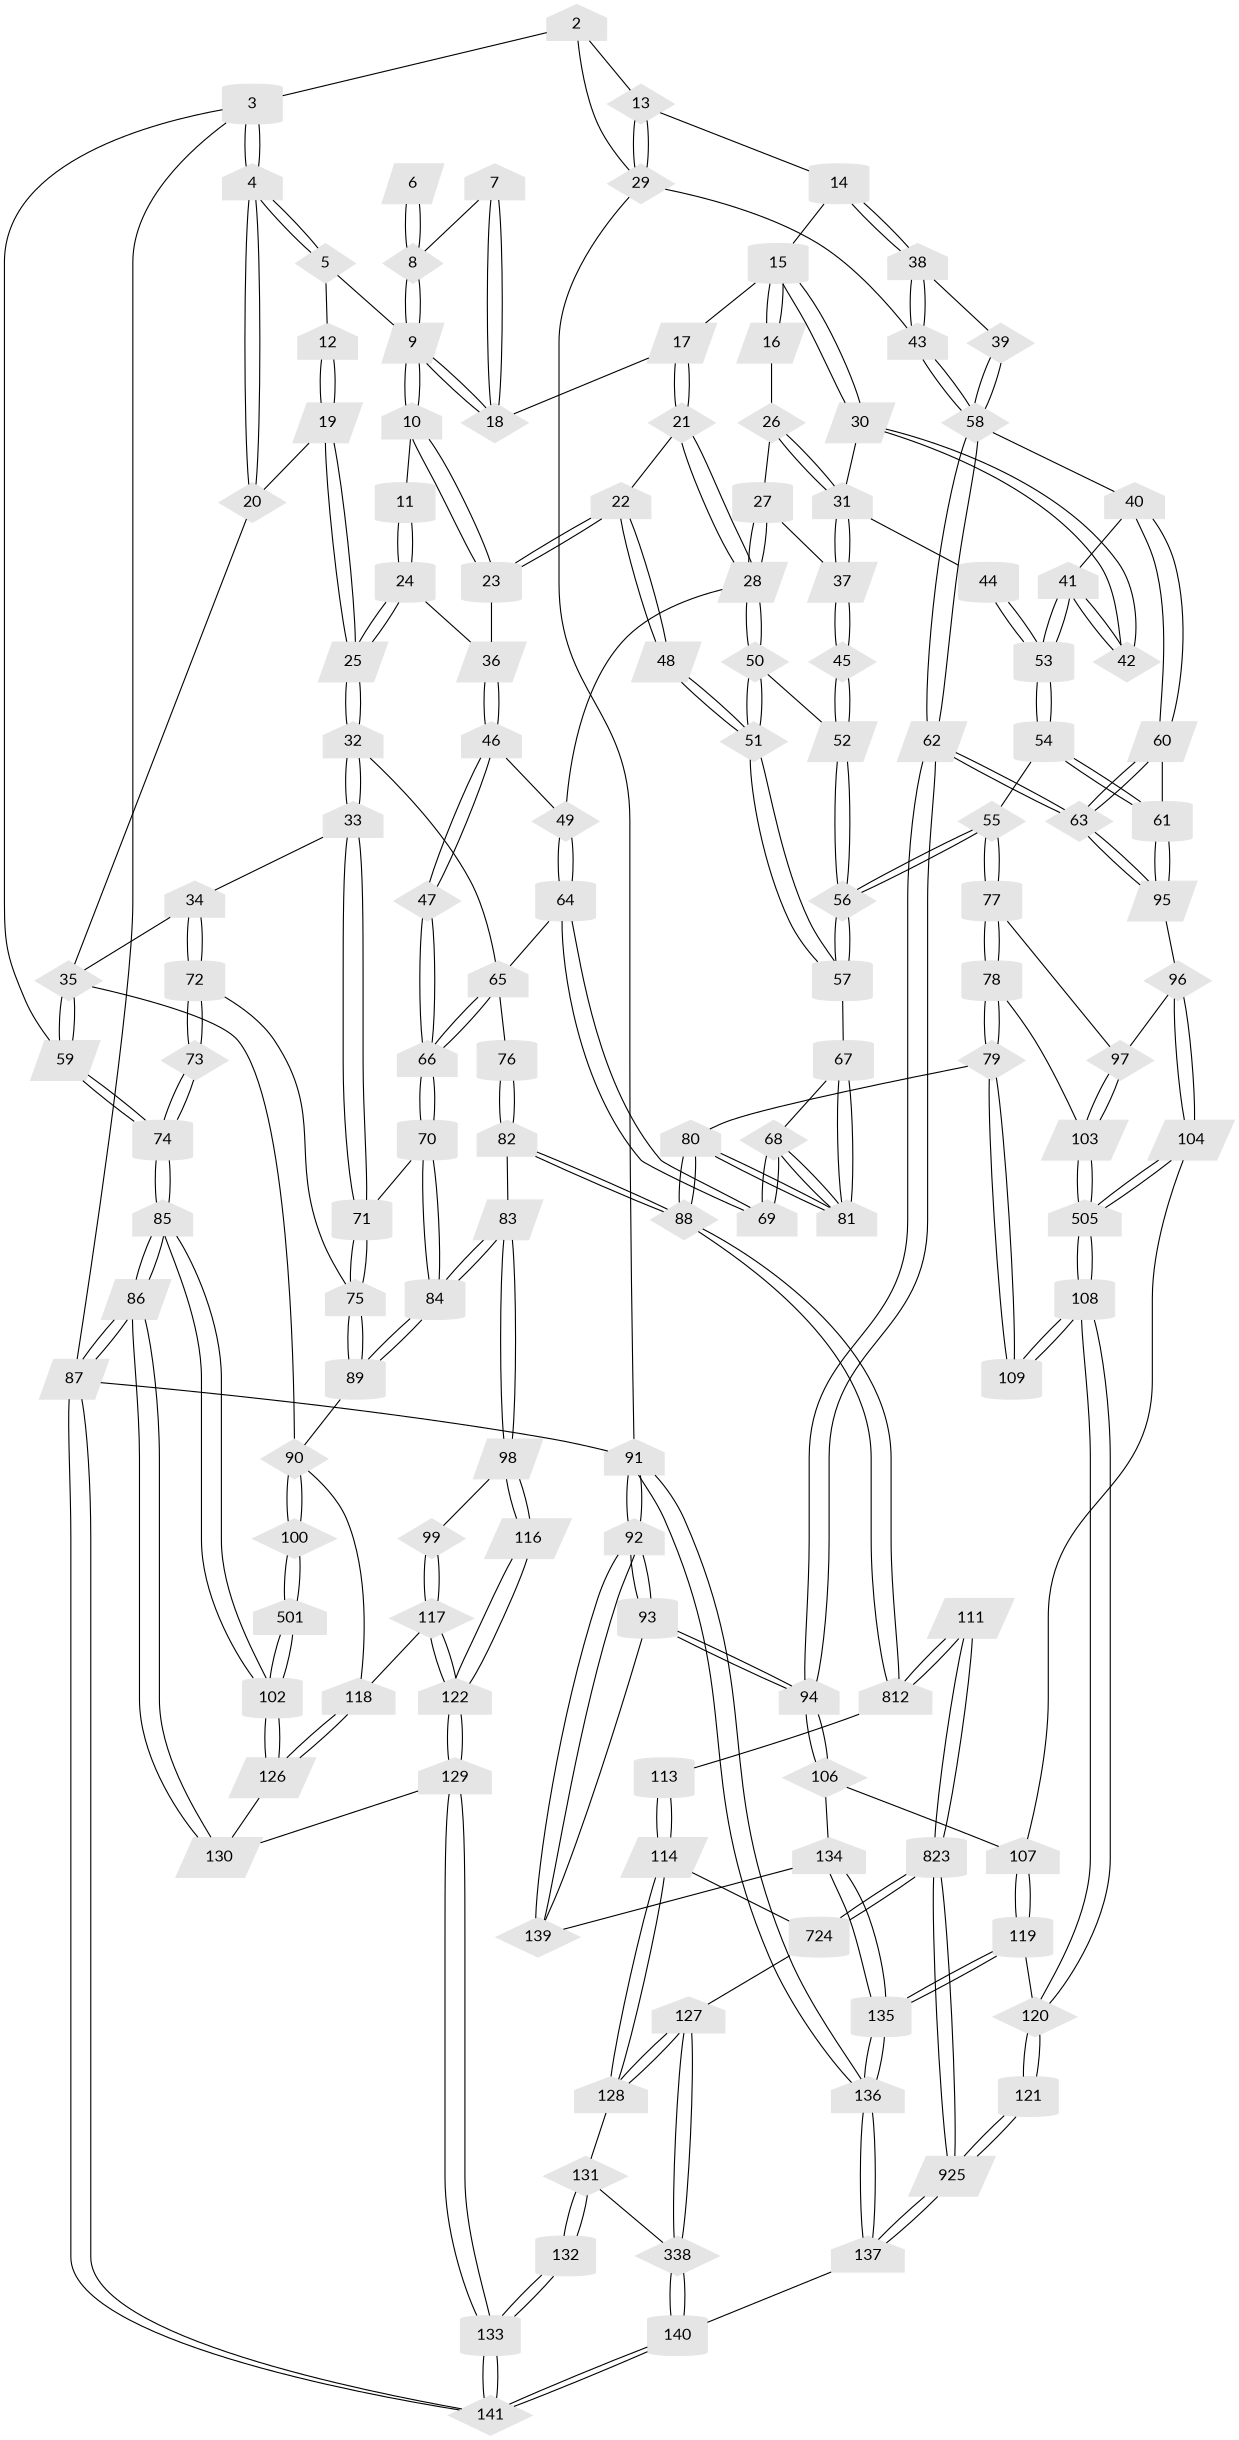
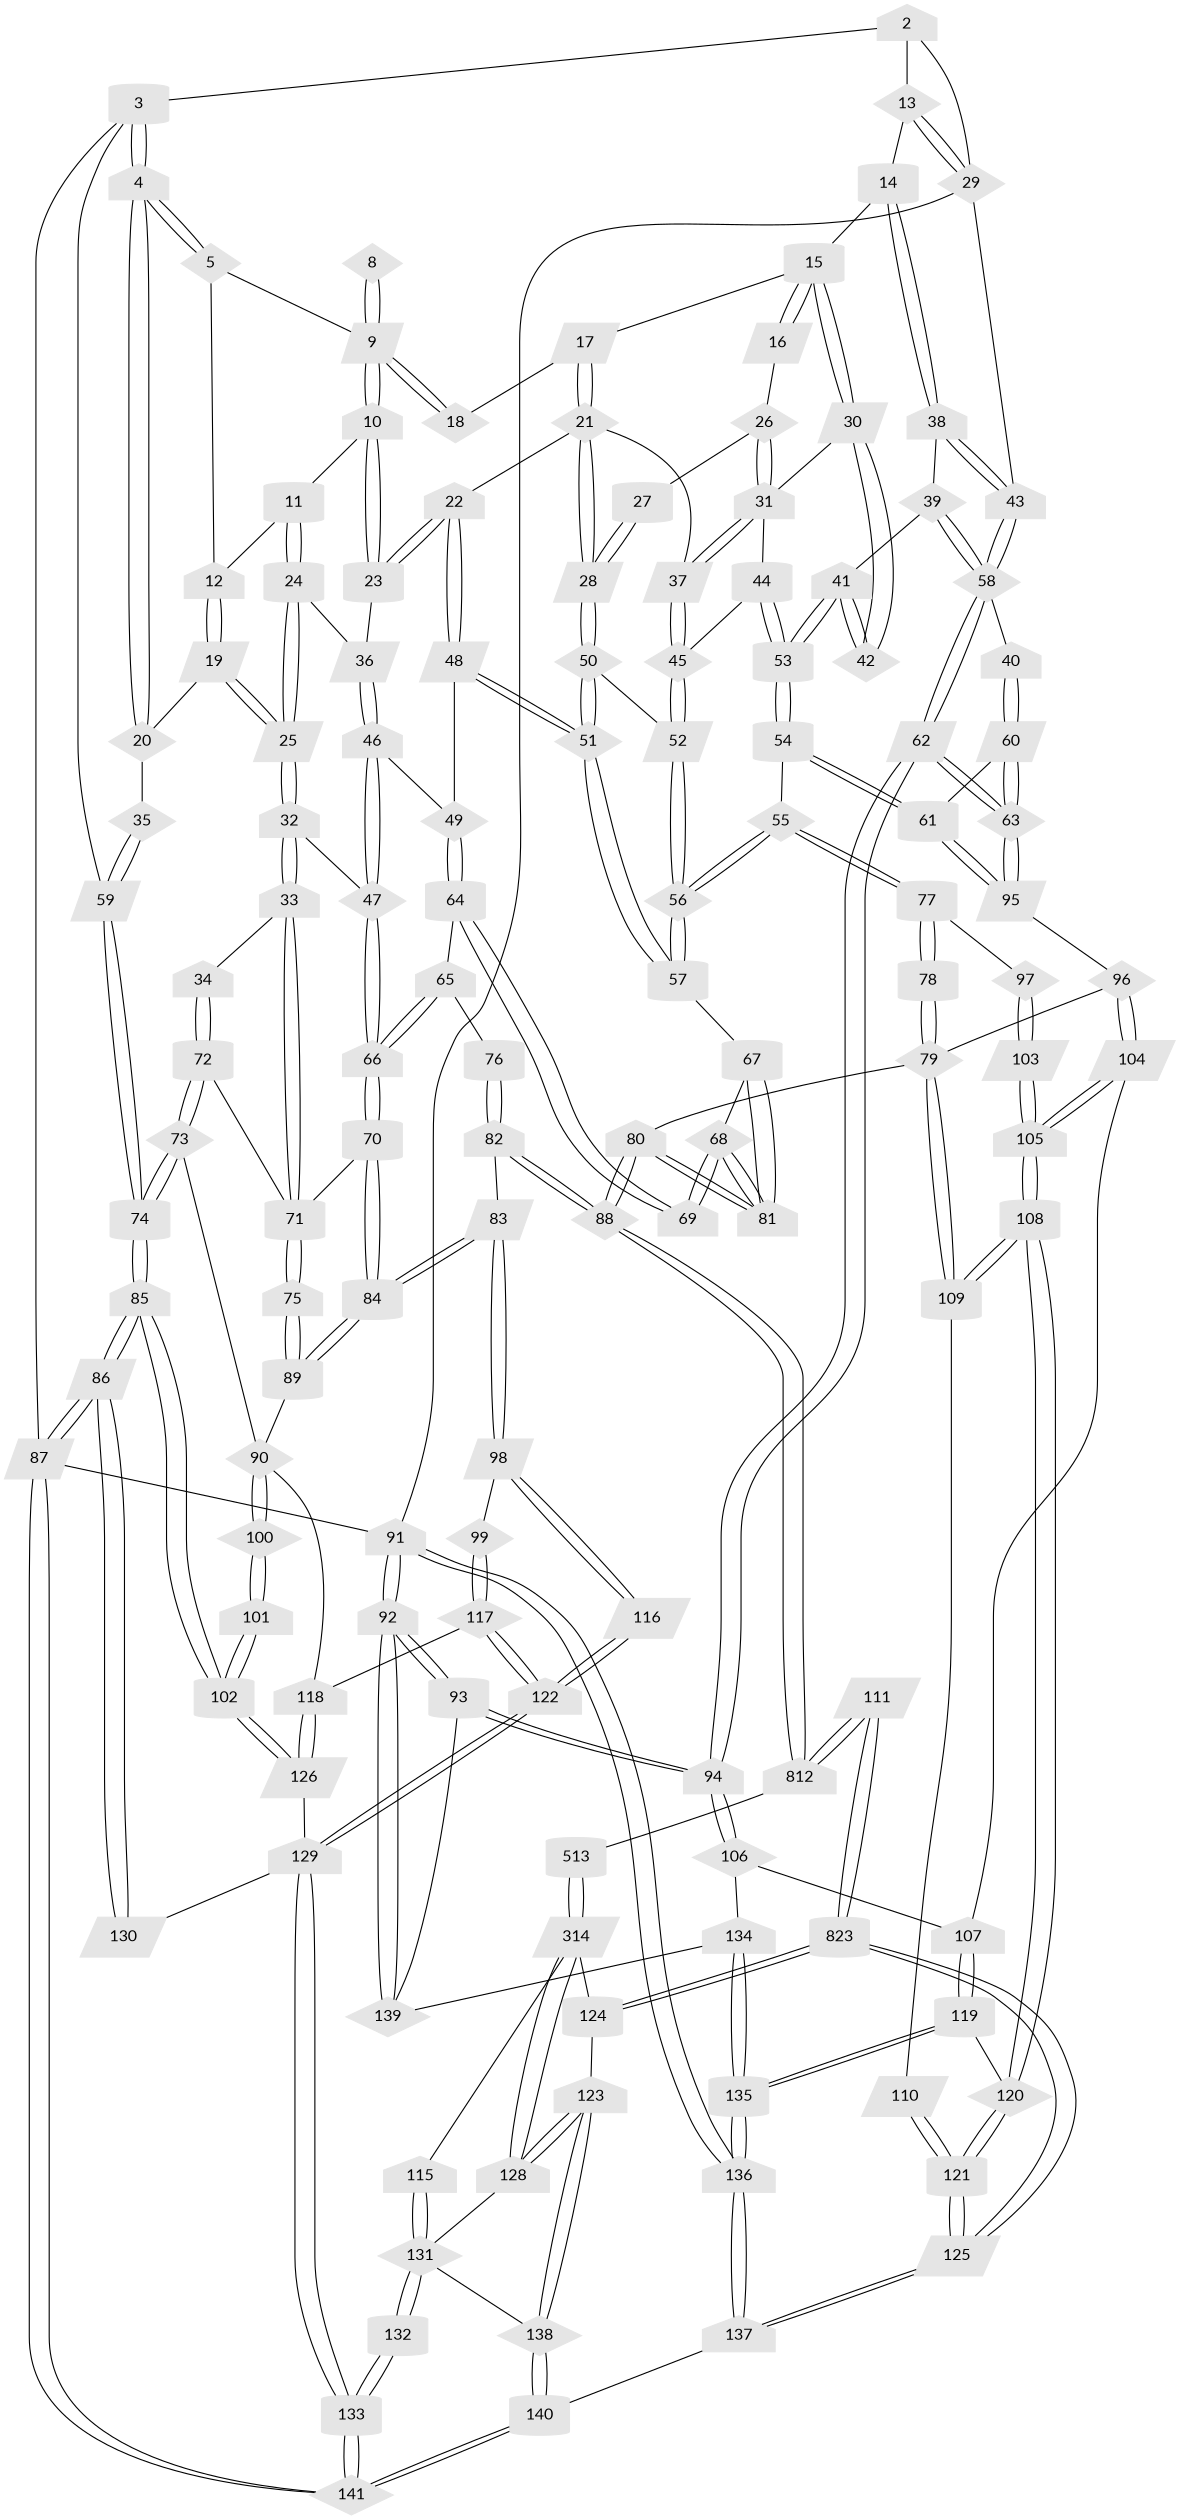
node "6": removed
node "7": removed
edge "27" -- "37": now "21" -- "37"
edge "11" -- "12": added
edge "40" -- "41": now "39" -- "41"
edge "44" -- "45": added
edge "28" -- "49": now "48" -- "49"
edge "32" -- "65": now "32" -- "47"
edge "34" -- "35": removed
edge "96" -- "97": now "96" -- "79"
edge "78" -- "103": removed
edge "72" -- "75": now "72" -- "71"
edge "35" -- "90": now "73" -- "90"
node "505": label "505" -> "105"
node "501": label "501" -> "101"
node "113": label "113" -> "513"
edge "126" -- "130": now "126" -- "129"
node "114": label "114" -> "314"
node "724": label "724" -> "124"
node "127": label "127" -> "123"
node "110": added
node "115": added
node "925": label "925" -> "125"
node "338": label "338" -> "138"
